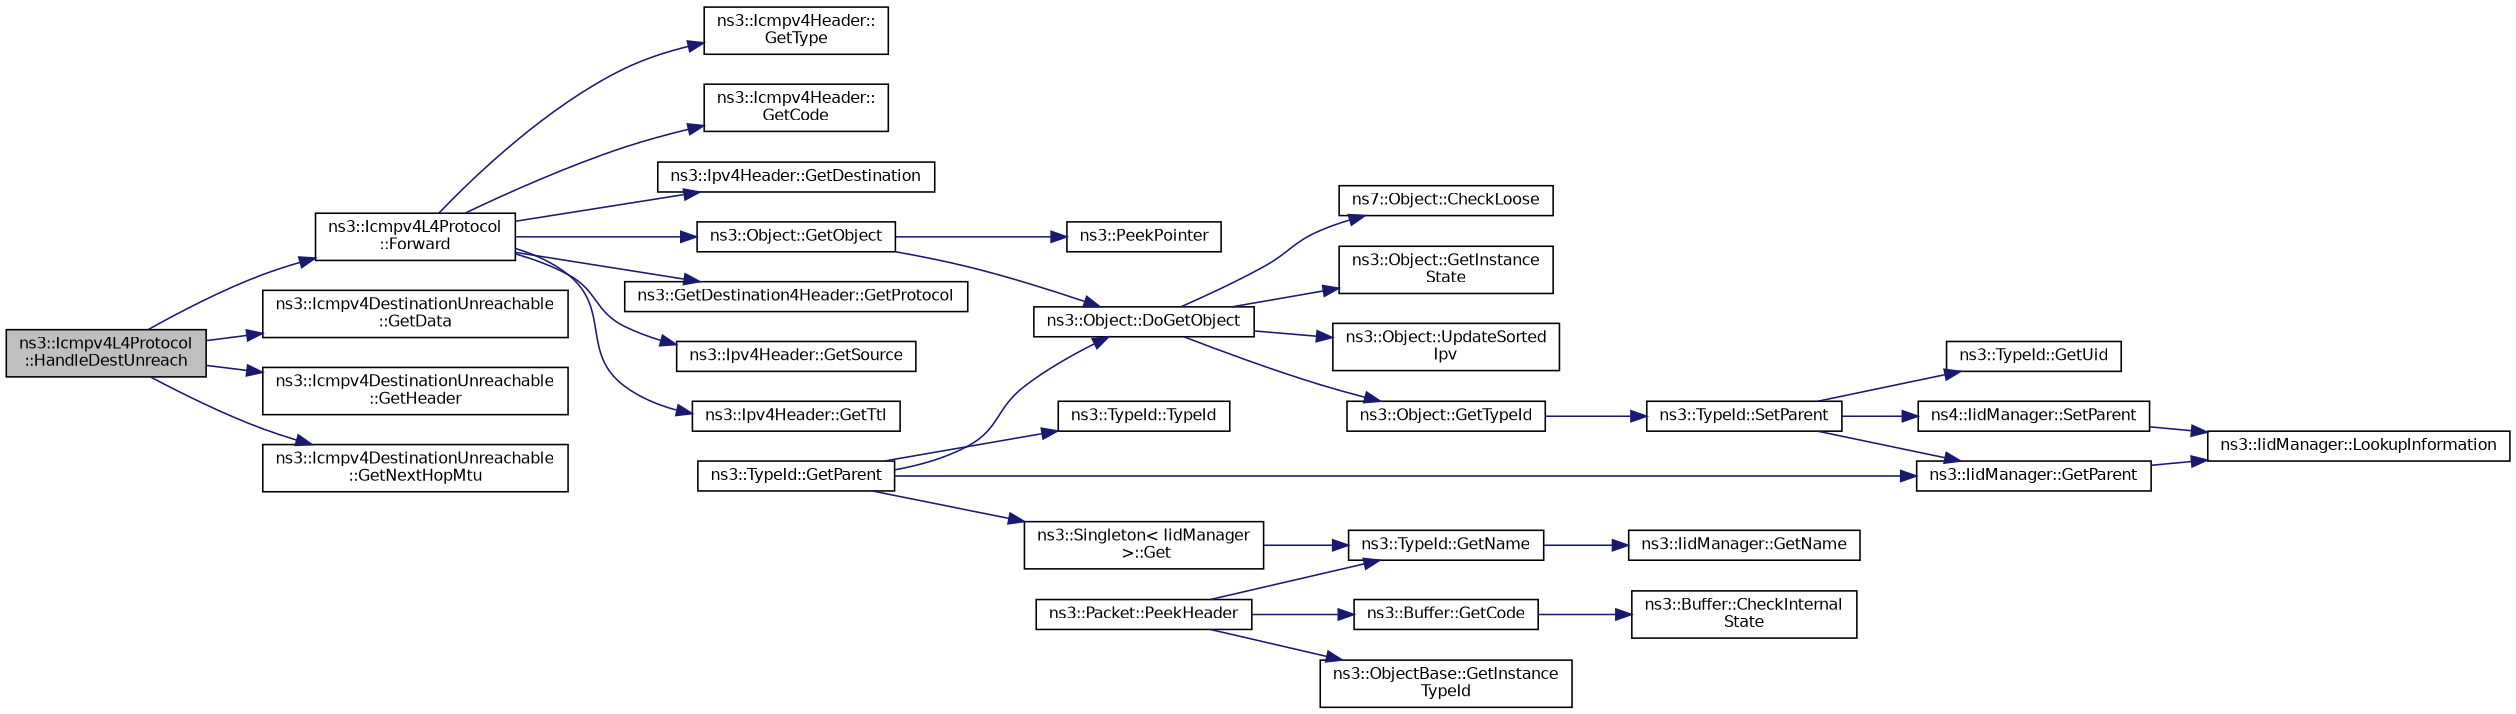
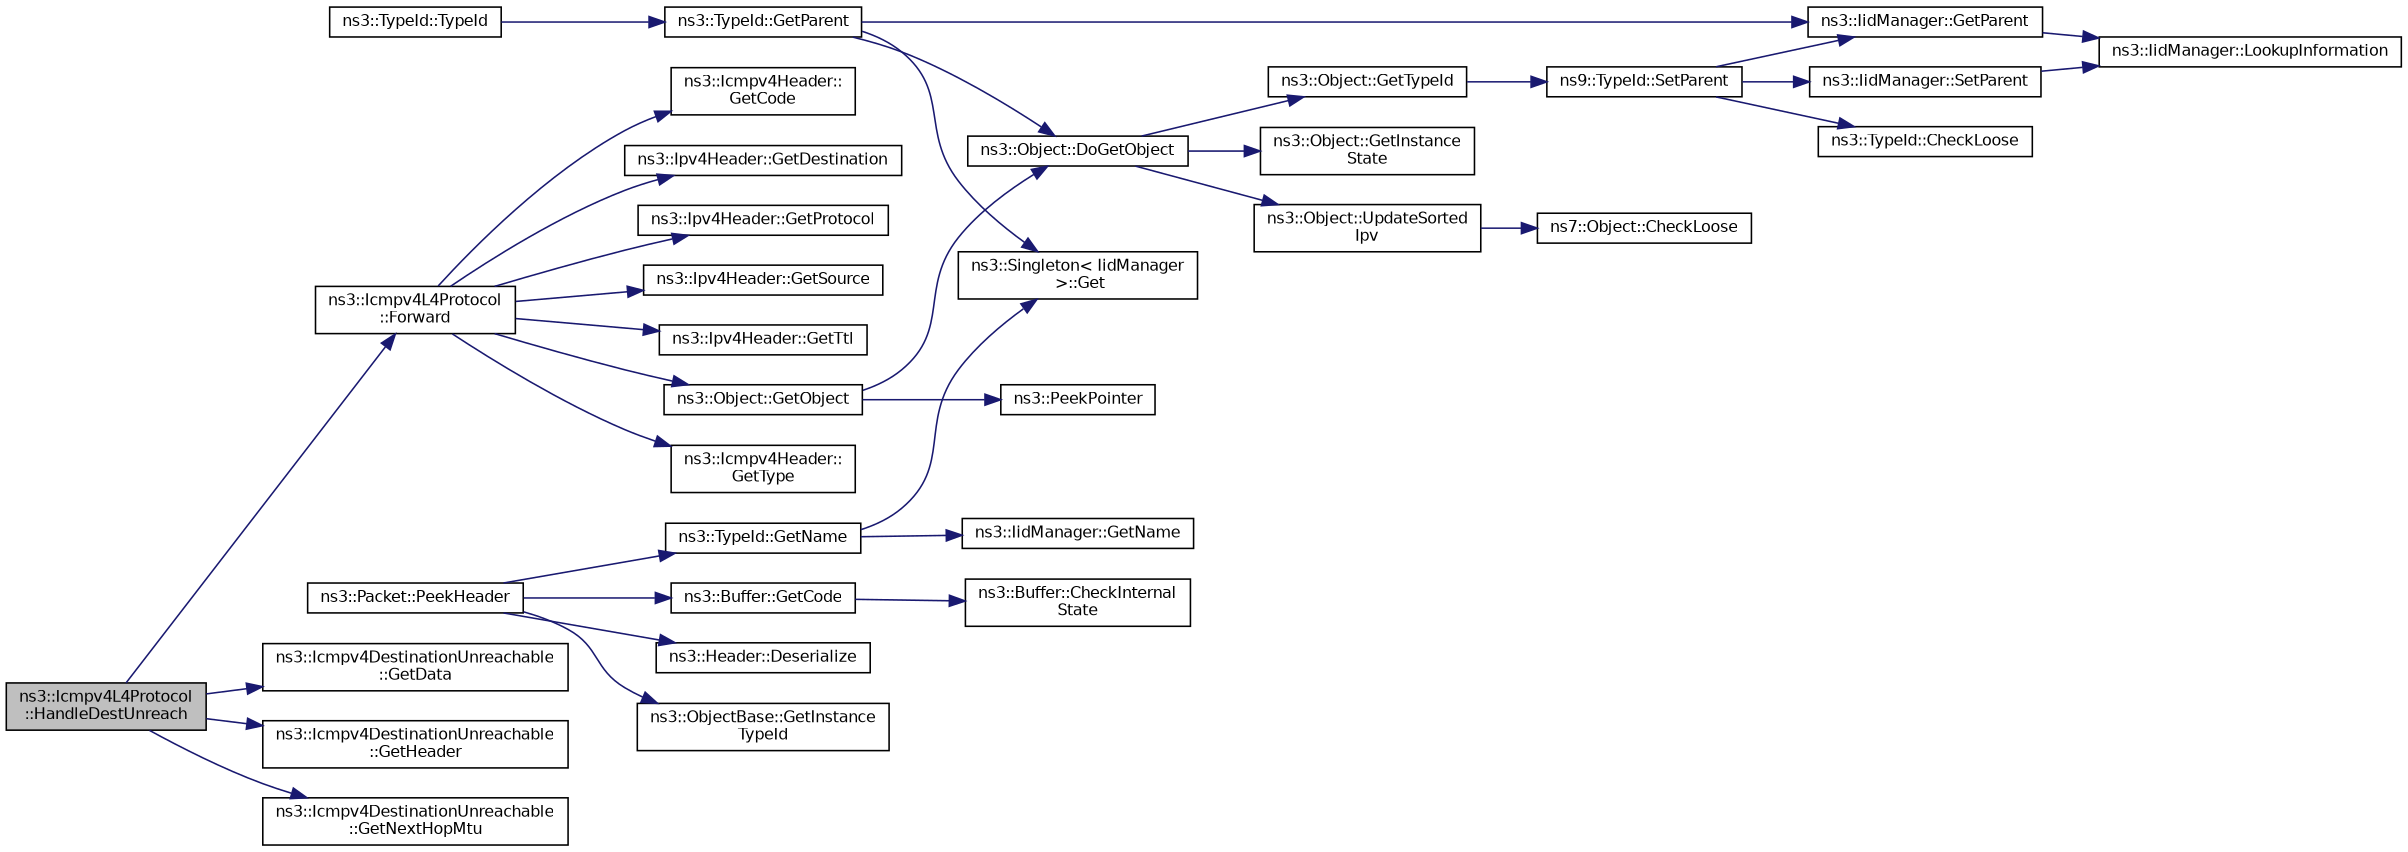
edge "ns3::Object::DoGetObject" -> "ns7::Object::CheckLoose": now "ns3::Object::UpdateSorted Ipv" -> "ns7::Object::CheckLoose"
node "ns3::GetDestination4Header::GetProtocol": label "ns3::GetDestination4Header::GetProtocol" -> "ns3::Ipv4Header::GetProtocol"
node "ns3::TypeId::GetUid": label "ns3::TypeId::GetUid" -> "ns3::TypeId::CheckLoose"
node "ns3::TypeId::SetParent": label "ns3::TypeId::SetParent" -> "ns9::TypeId::SetParent"
node "ns4::IidManager::SetParent": label "ns4::IidManager::SetParent" -> "ns3::IidManager::SetParent"
edge "ns3::TypeId::GetParent" -> "ns3::TypeId::TypeId": reversed
edge "ns3::Singleton< IidManager >::Get" -> "ns3::TypeId::GetName": reversed
node "ns3::Header::Deserialize": added
